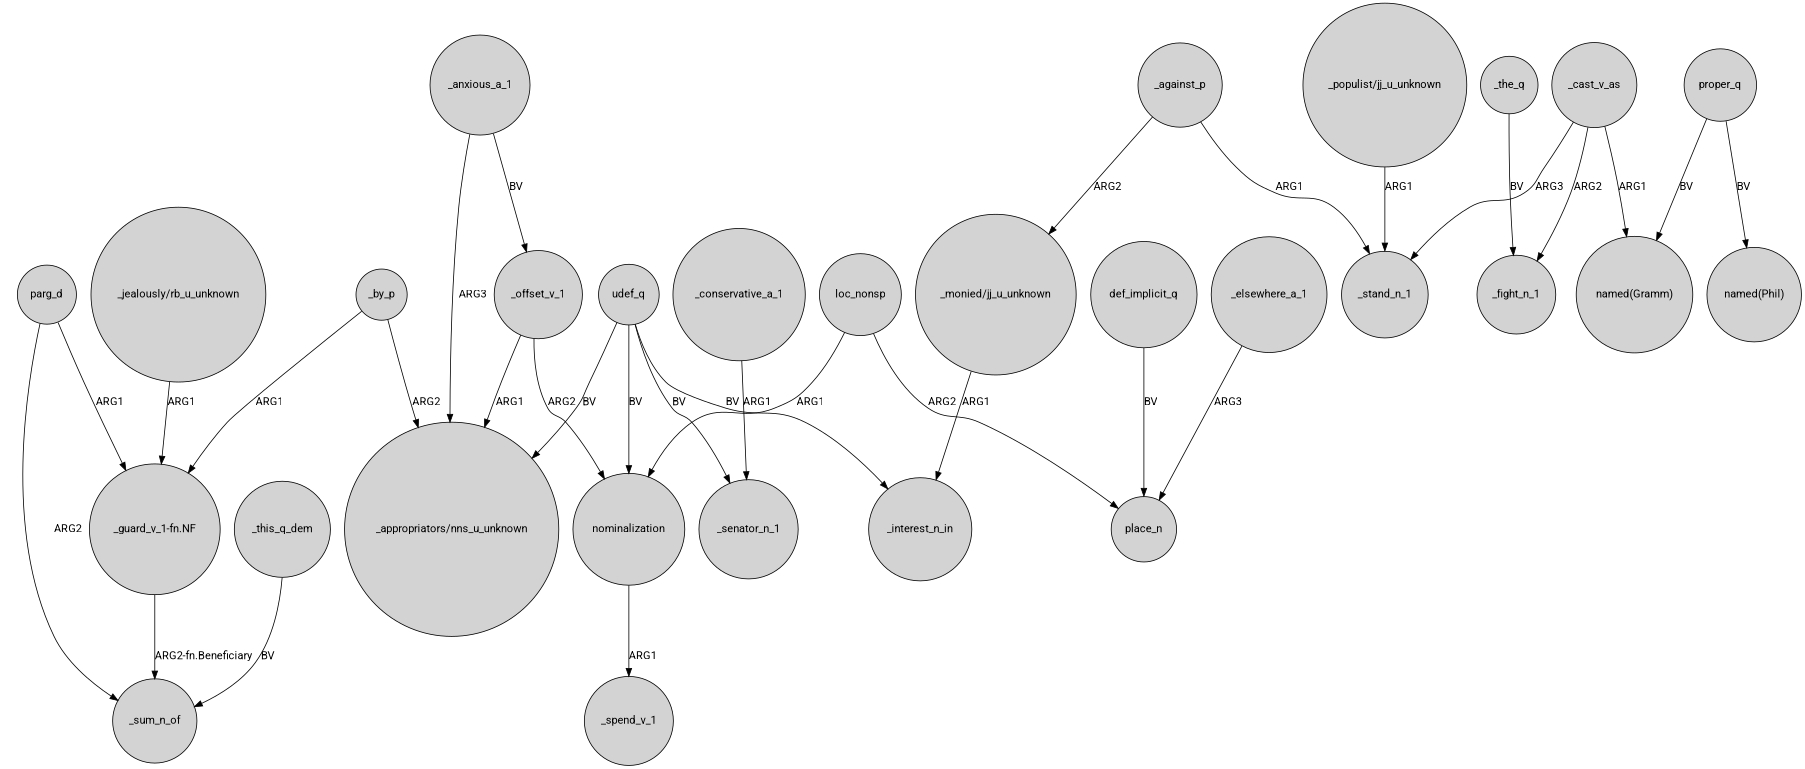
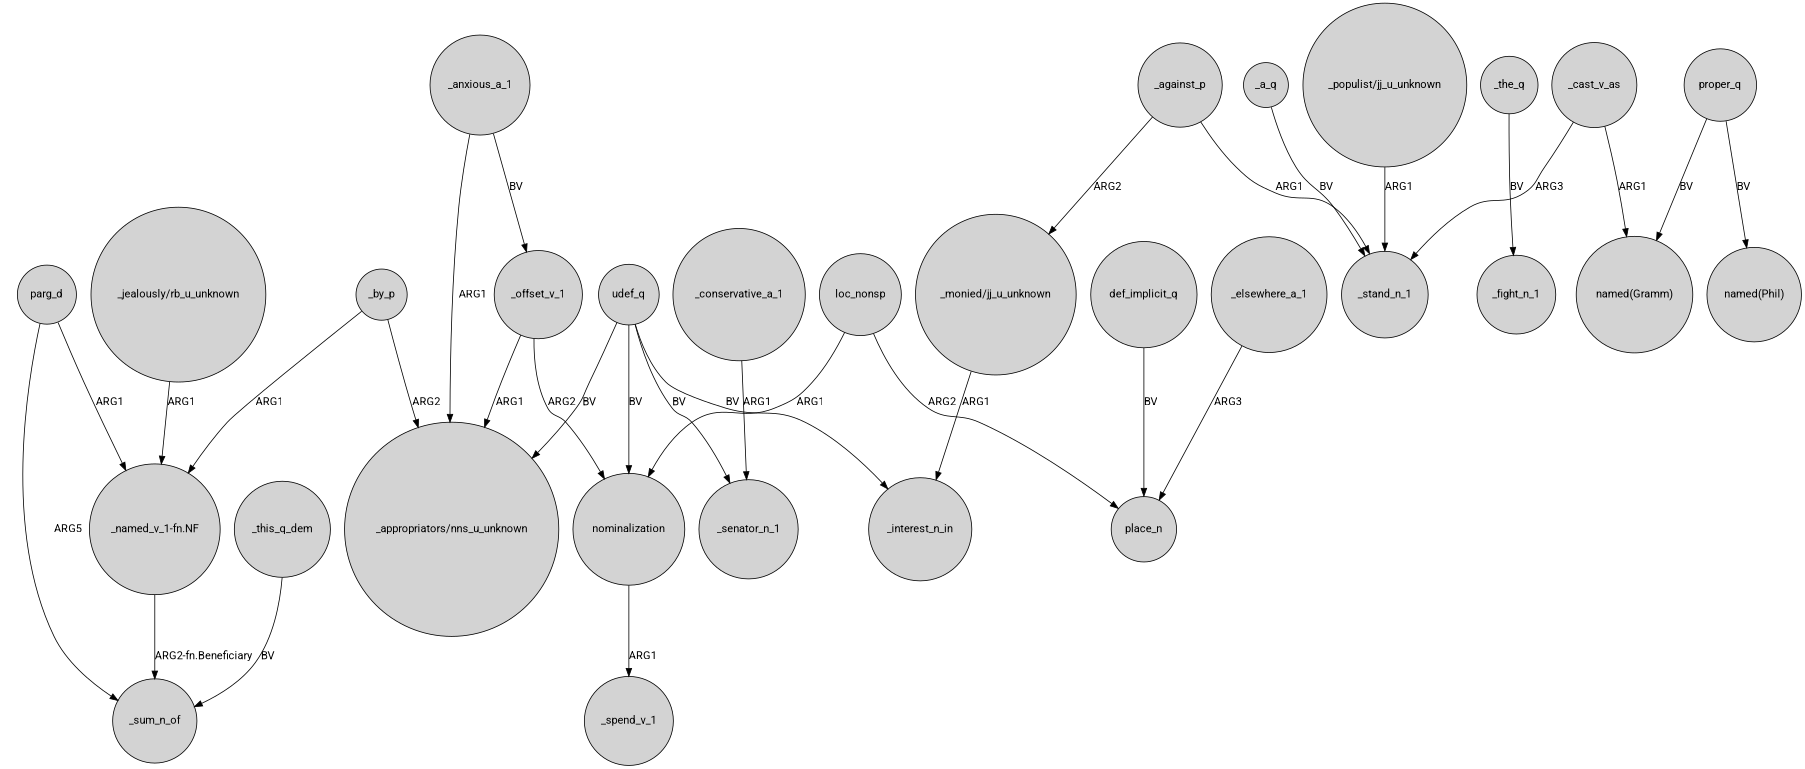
node "_a_q": added
edge "_cast_v_as" -> "_fight_n_1": removed, label "ARG2"
edge "_anxious_a_1" -> "_appropriators/nns_u_unknown": label "ARG3" -> "ARG1"
edge "parg_d" -> "_sum_n_of": label "ARG2" -> "ARG5"
node "_guard_v_1-fn.NF": label "_guard_v_1-fn.NF" -> "_named_v_1-fn.NF"
